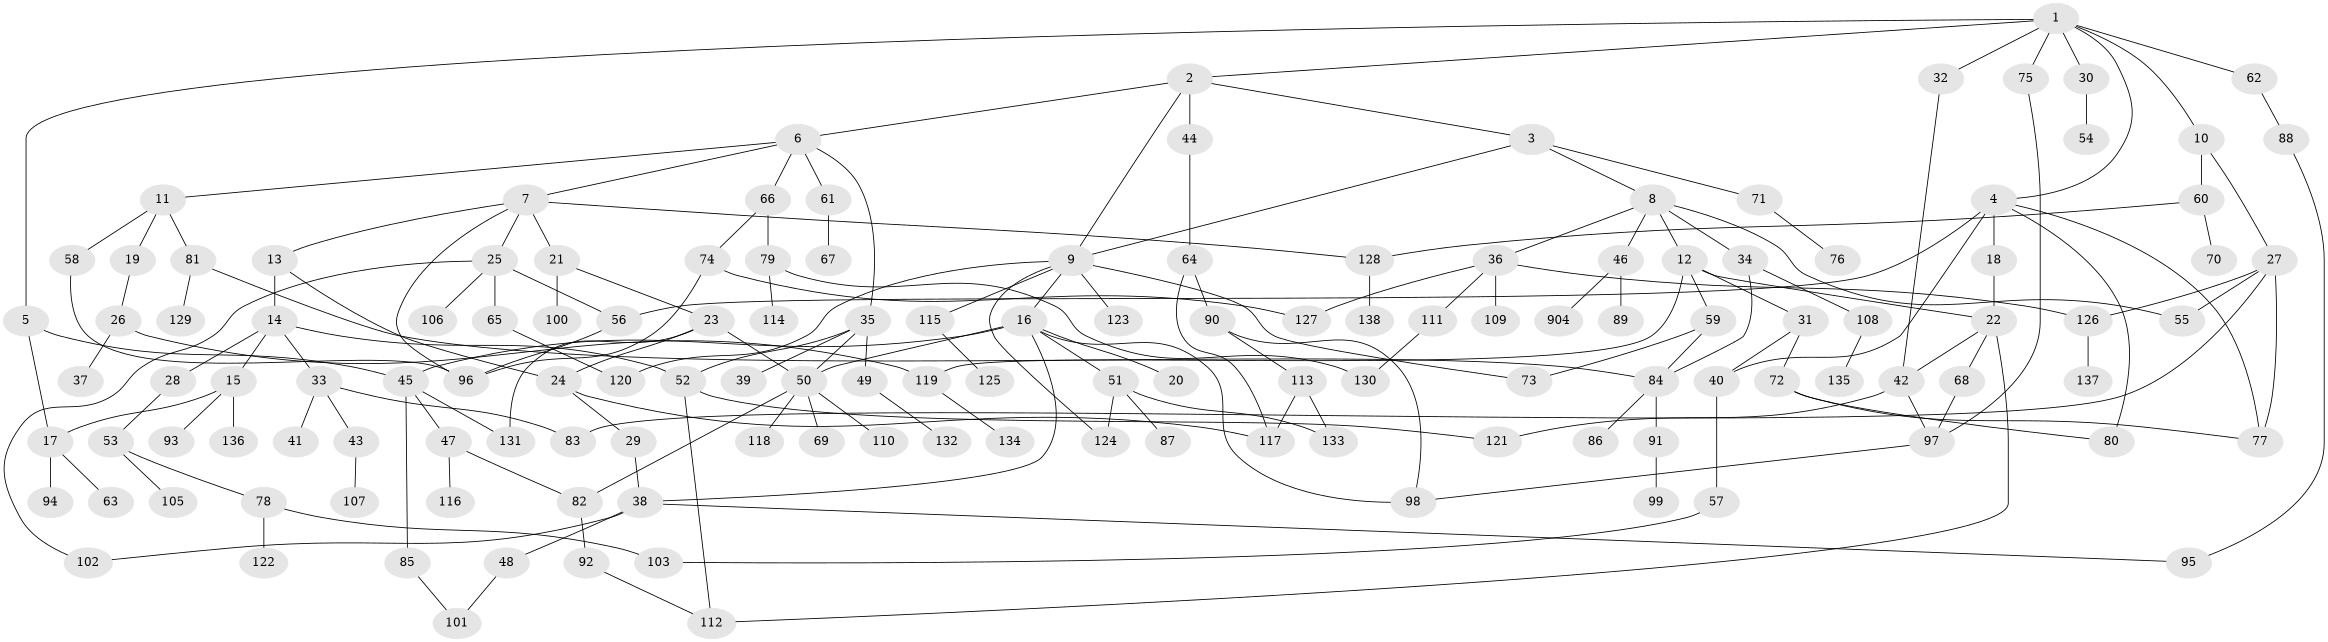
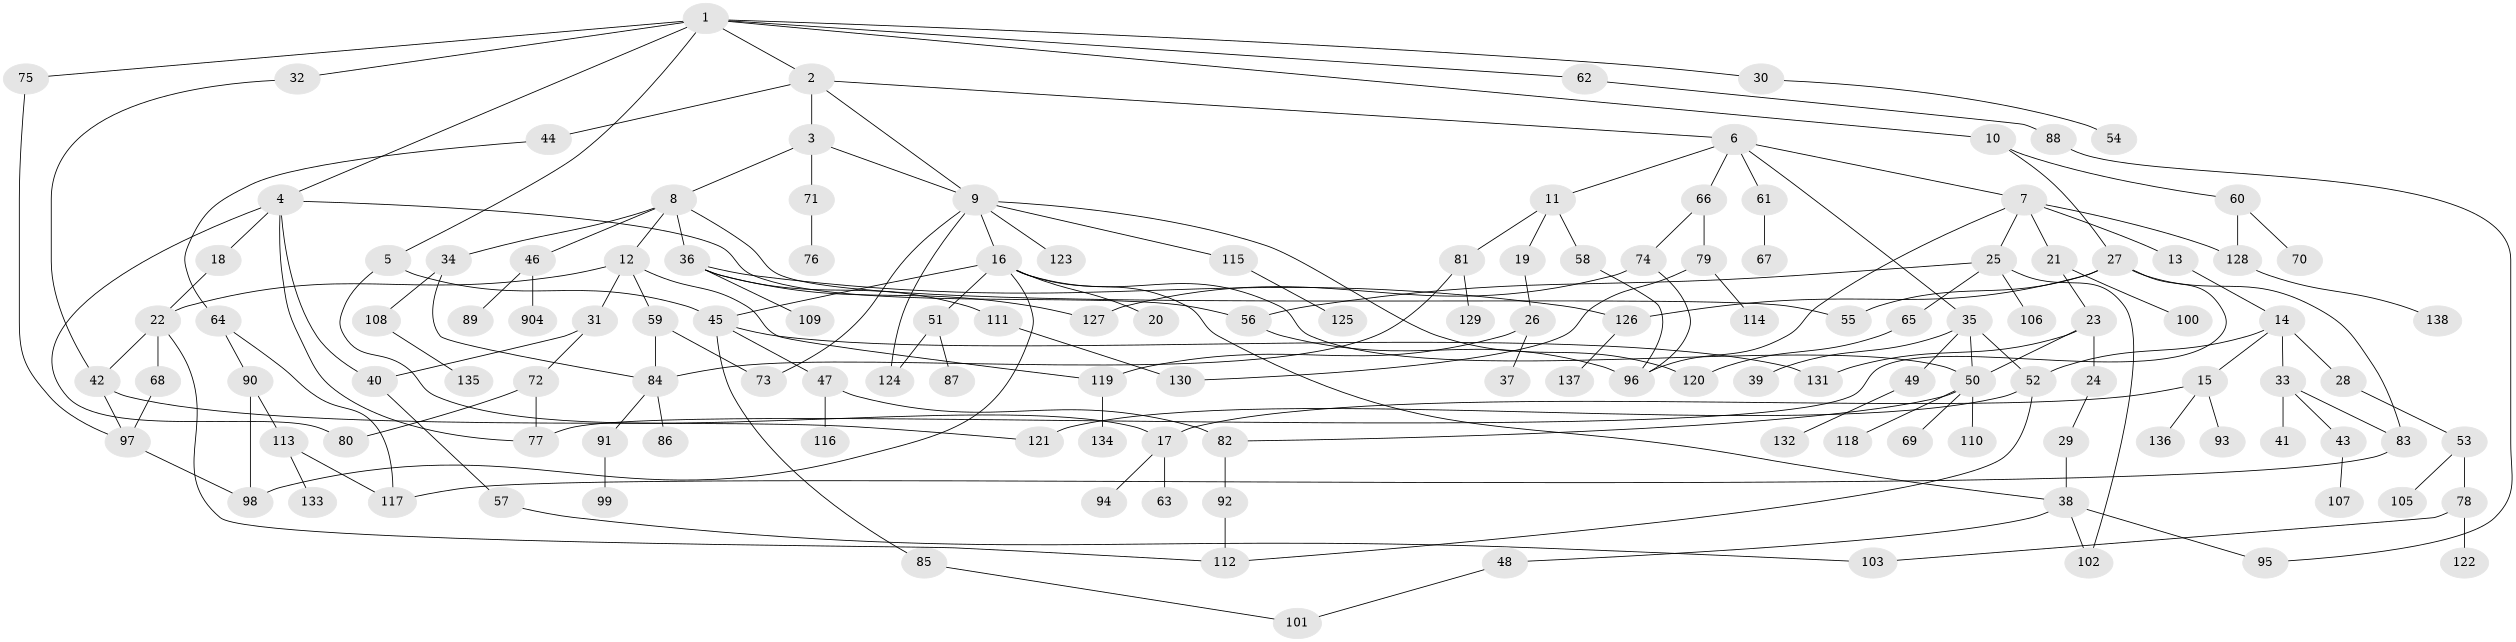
edge "13" -- "24": removed
edge "51" -- "133": removed
edge "24" -- "117": now "83" -- "117"
